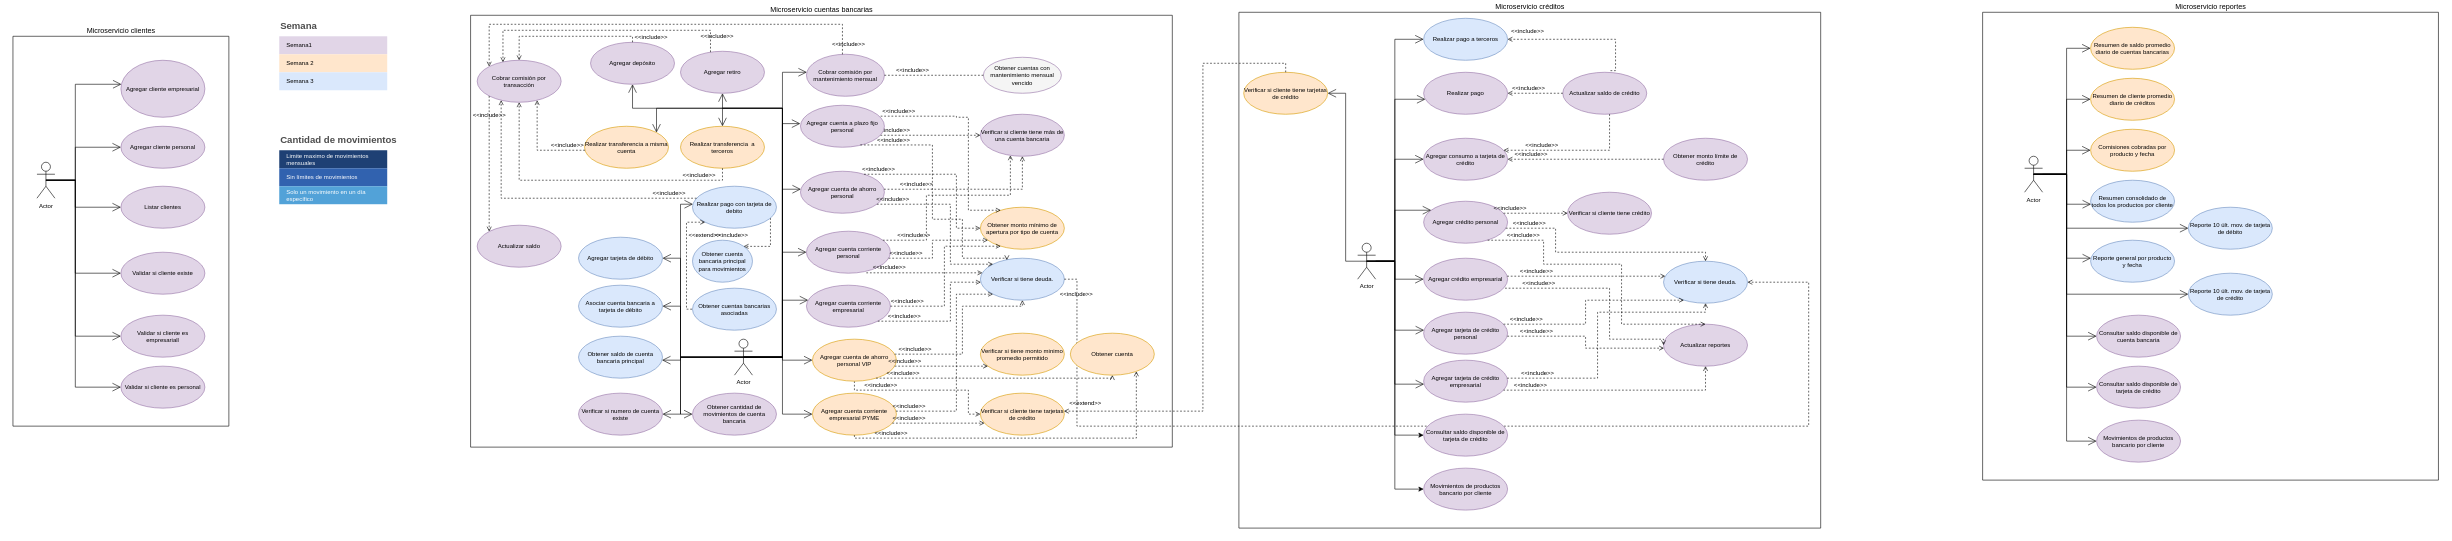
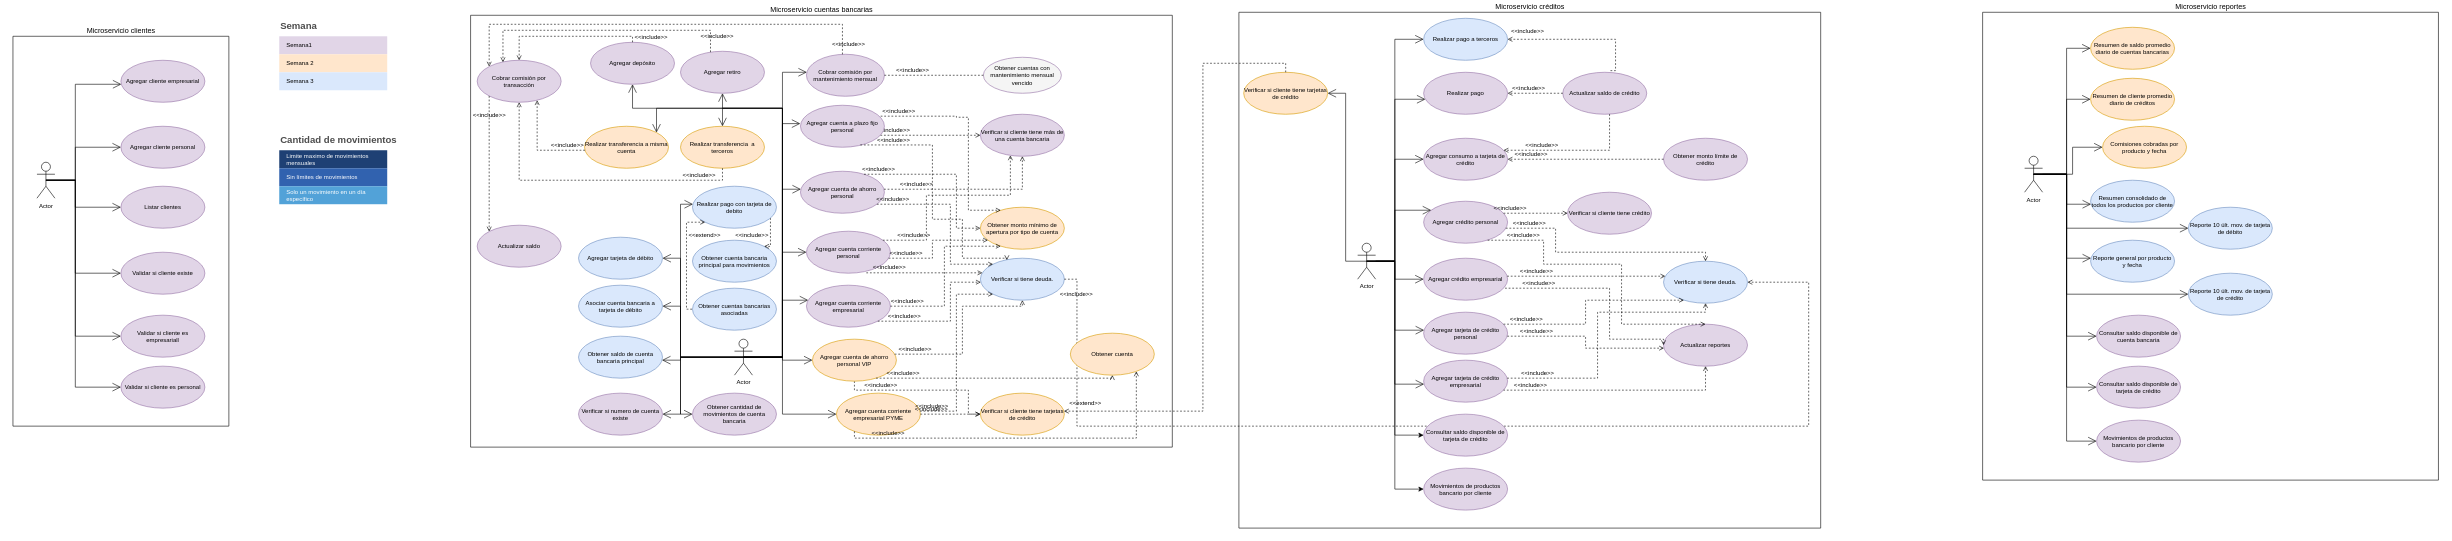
node "Agregar cliente empresarial": size 84x57 -> 84x42
node "Comisiones cobradas por producto y fecha": moved (2133, 150) -> (2145, 147)
edge "Realizar pago con tarjeta de debito" -> "Cobrar comisión por transacción": removed, label "<<include>>"
node "Obtener cuenta bancaria principal para movimientos": size 60x42 -> 84x42
node "Verificar si tiene monto minimo promedio permitido": removed
edge "Agregar cuenta de ahorro personal VIP" -> "Verificar si tiene monto minimo promedio permitido": removed, label "<<include>>"
node "Agregar cuenta corriente empresarial PYME": moved (854, 414) -> (878, 414)
